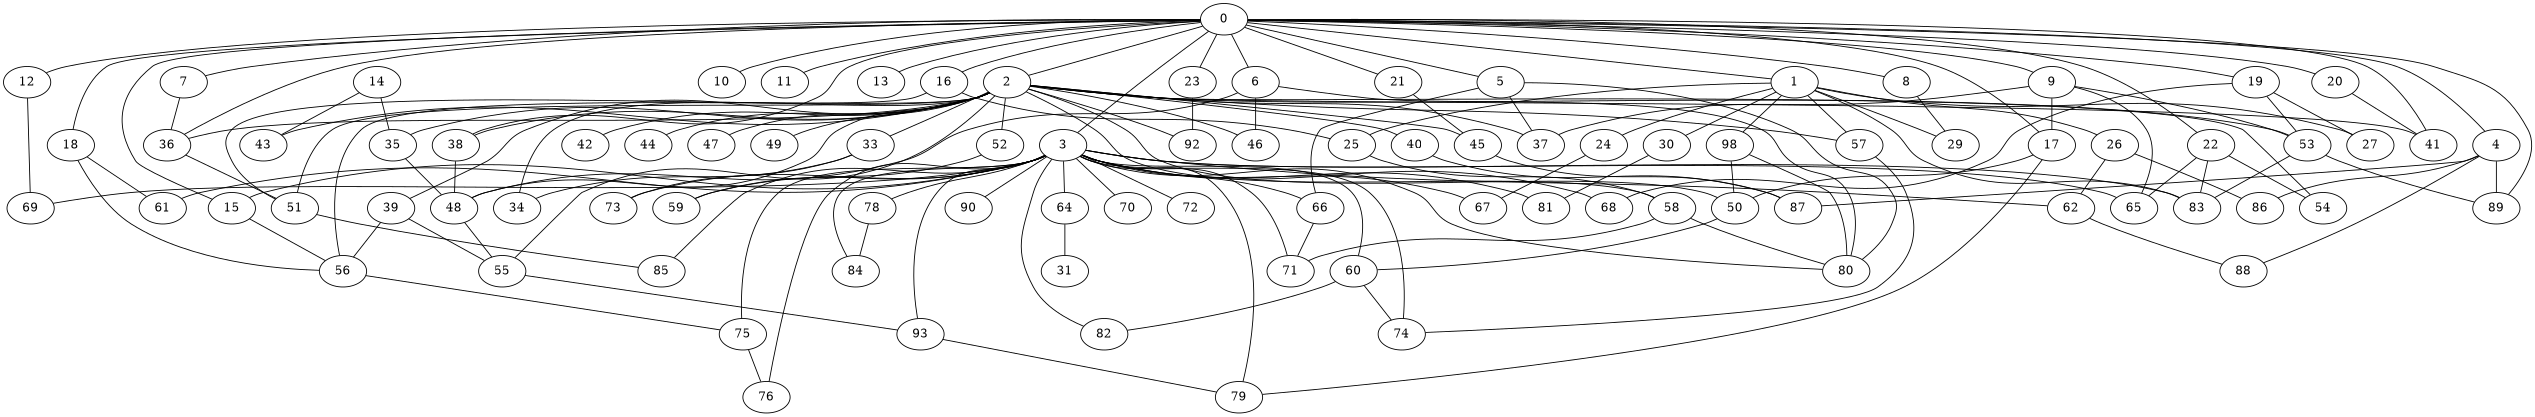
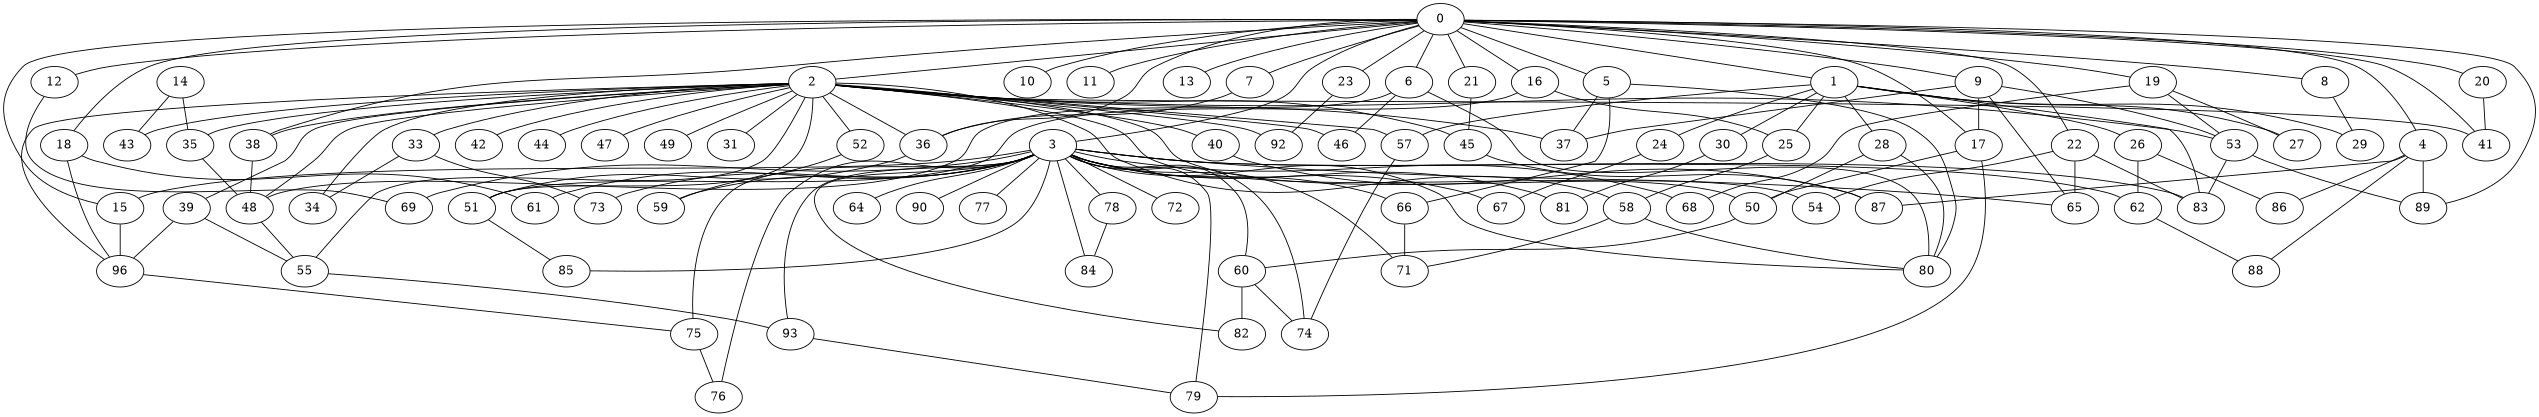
node "98": label "98" -> "28"
node "70": label "70" -> "77"
edge "64" -- "31": now "2" -- "31"
node "56": label "56" -> "96"
